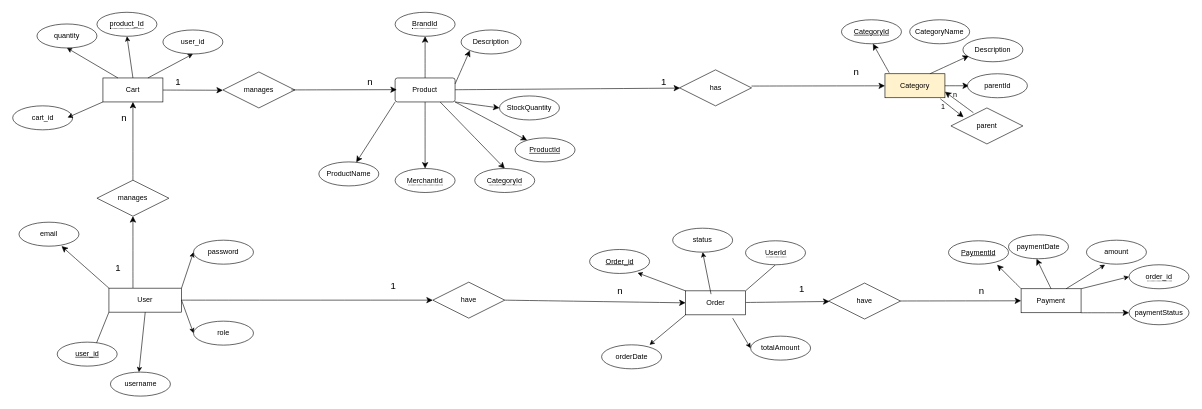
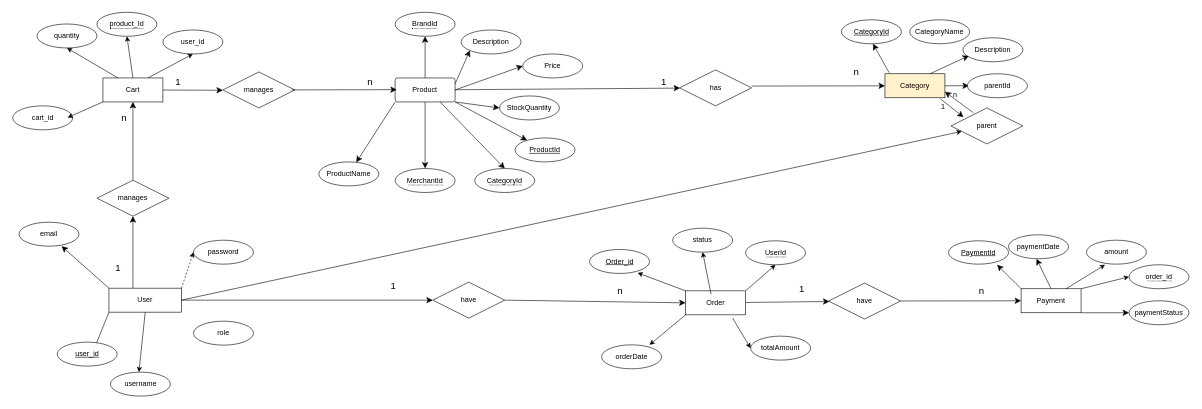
node "Price": added
edge "Product" -> "Price": added
edge "UserId" -- "Order": arrowhead none -> classic
edge "User" -> "password": style solid -> dashed
edge "User" -> "role": now "User" -> "parent"
